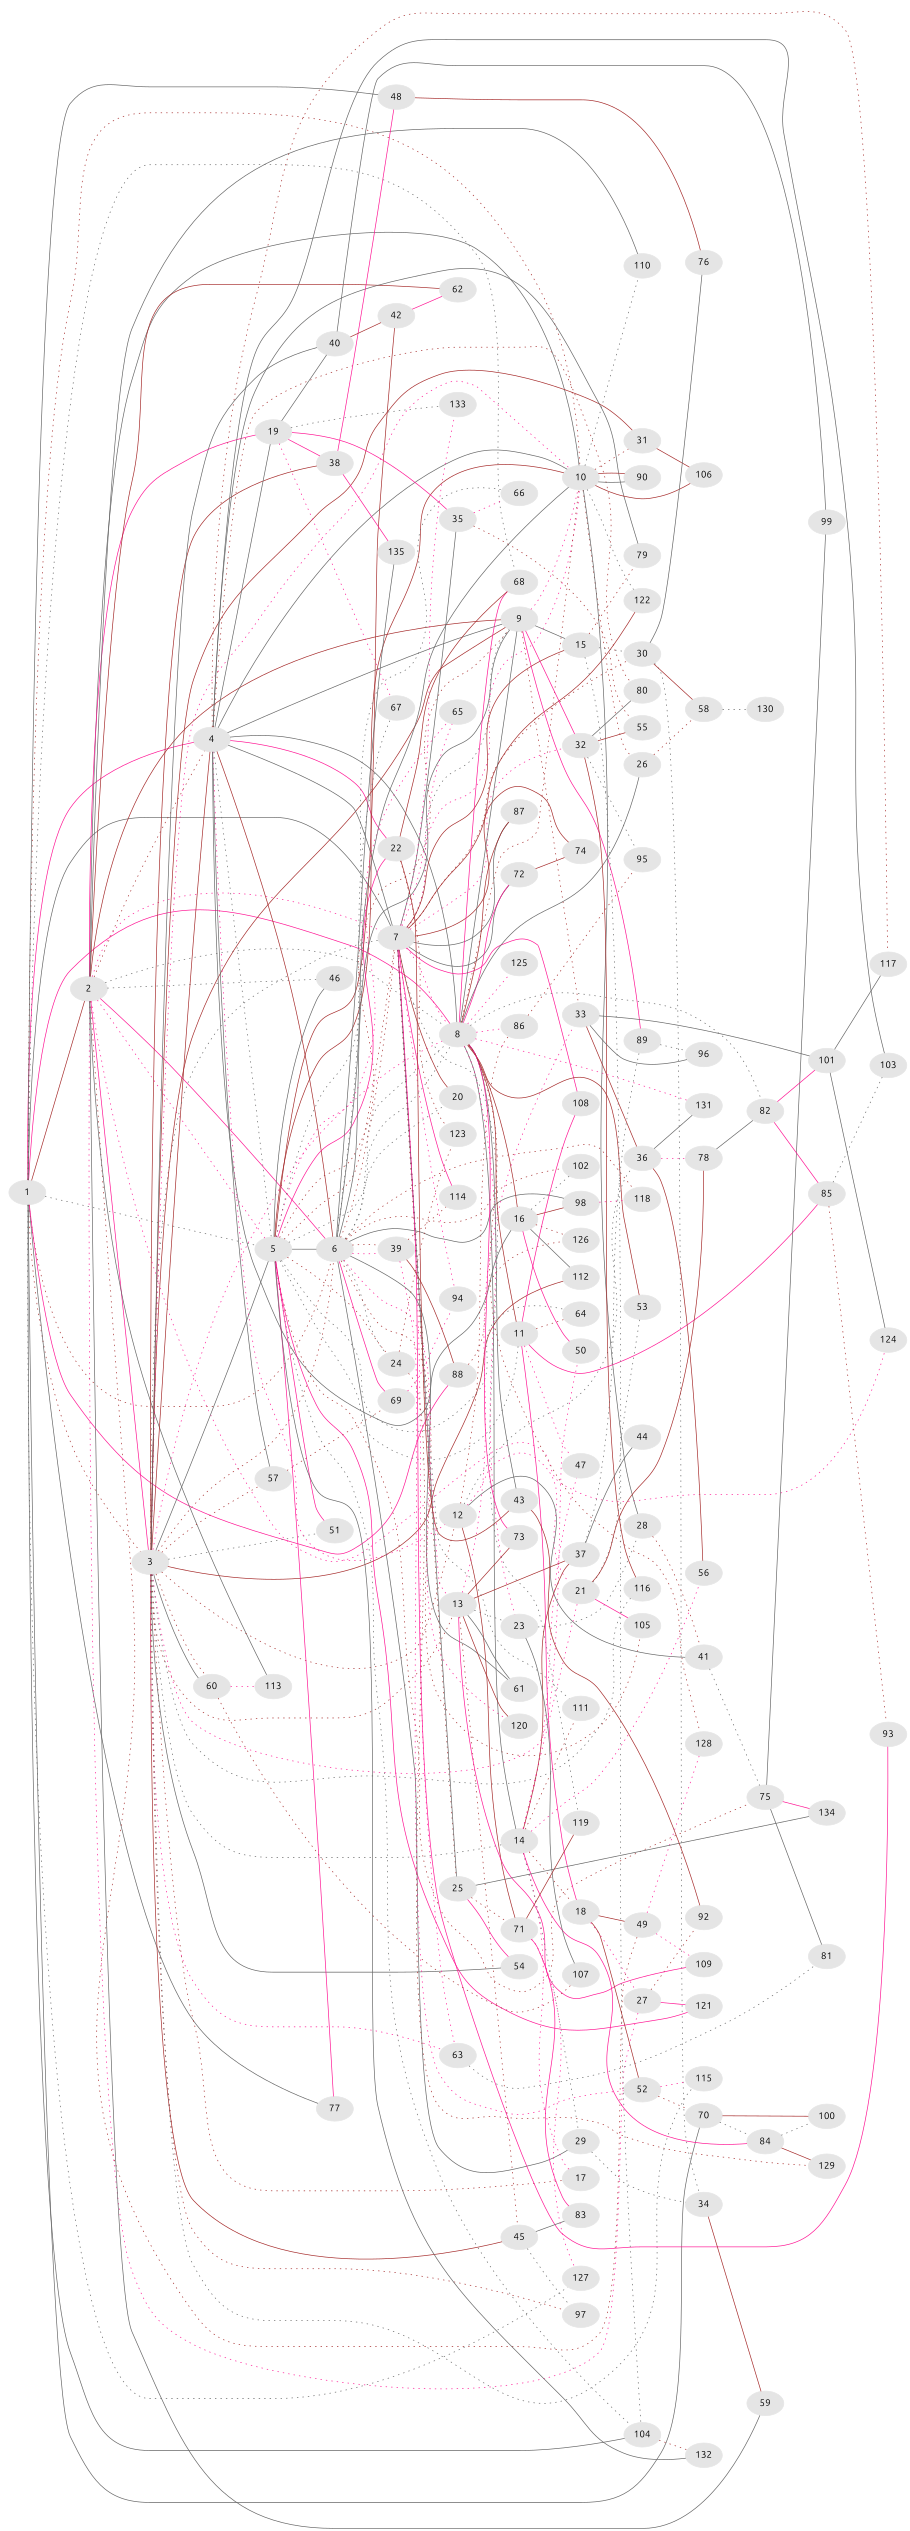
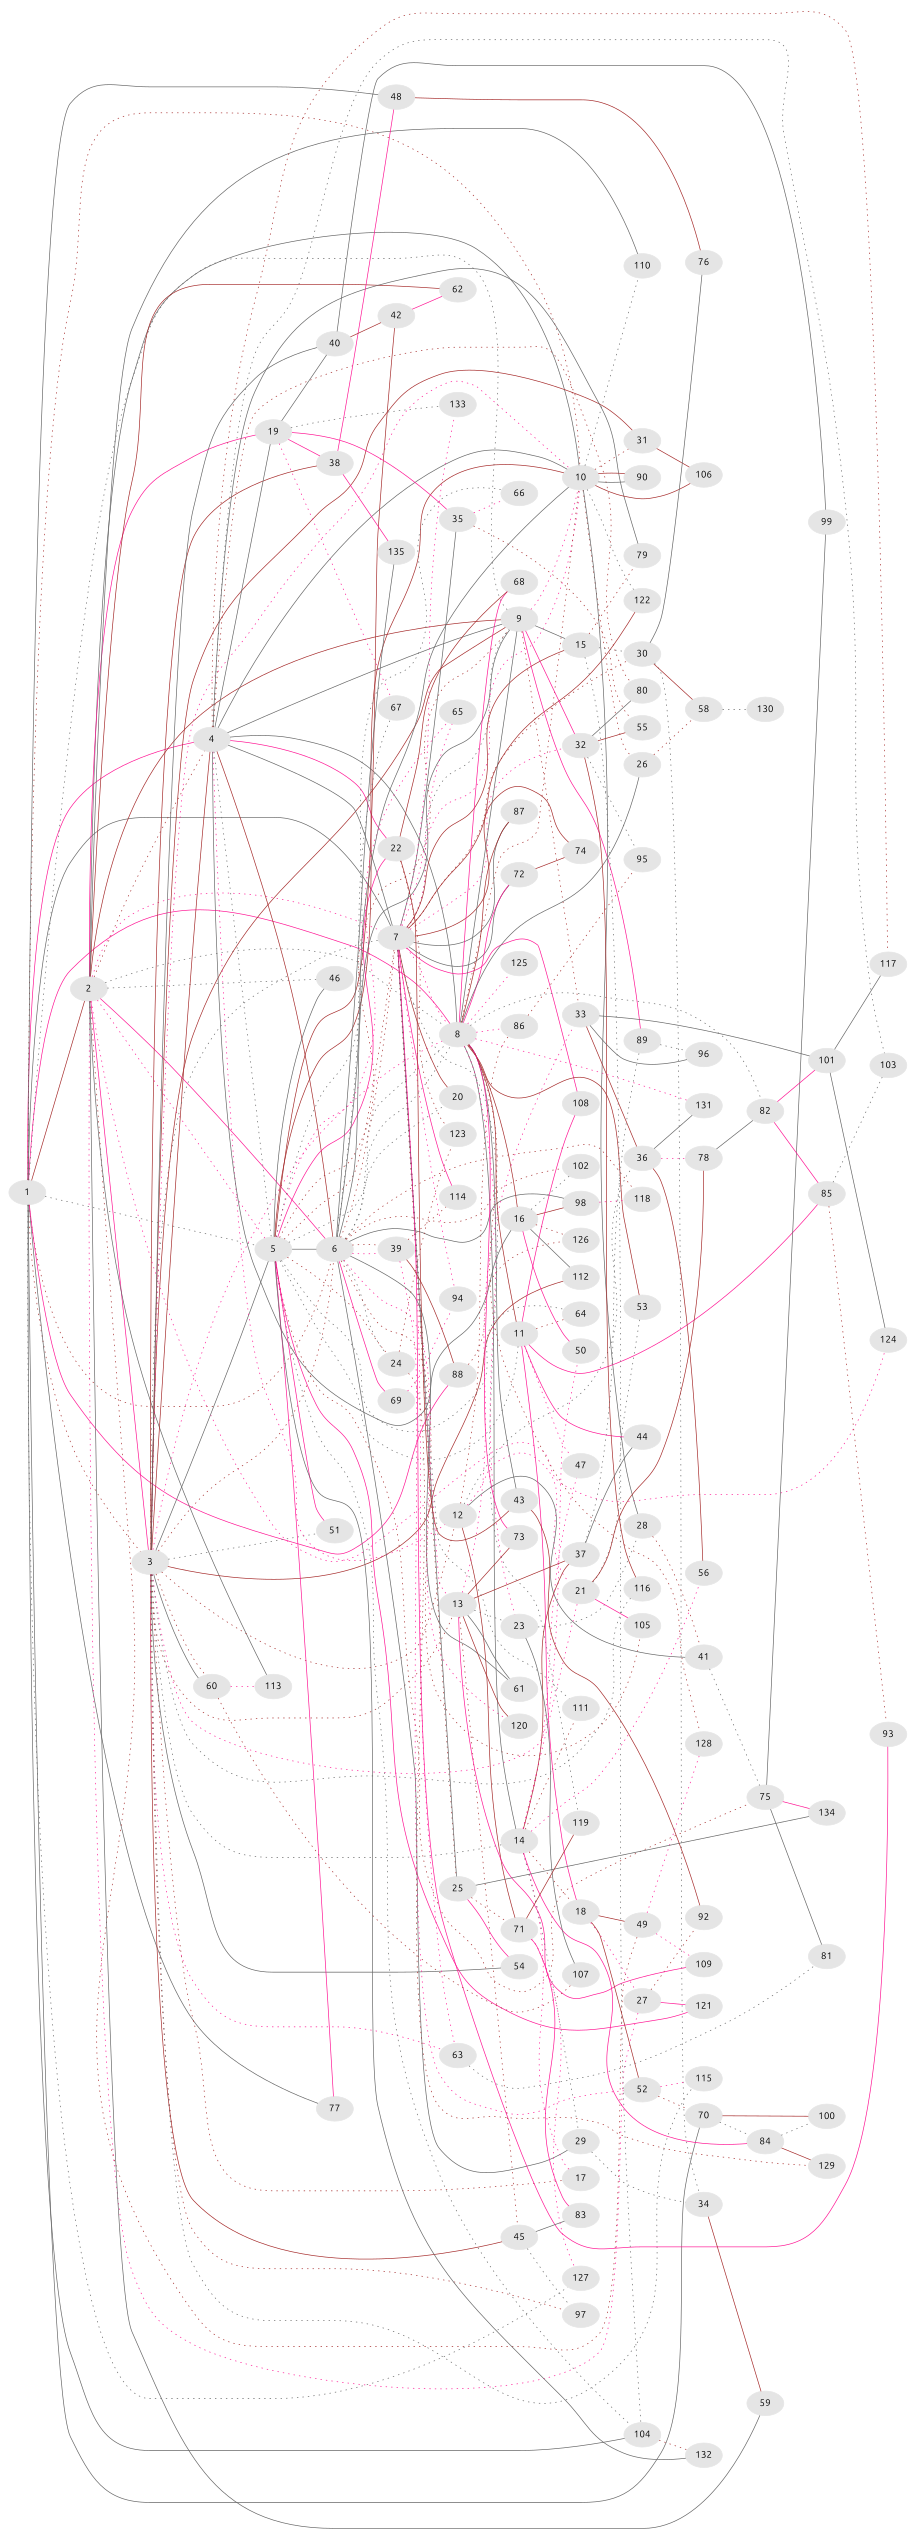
edge "4" -- "103": style solid -> dotted
edge "68" -- "1": now "9" -- "1"
edge "11" -- "44": added
node "57": removed
